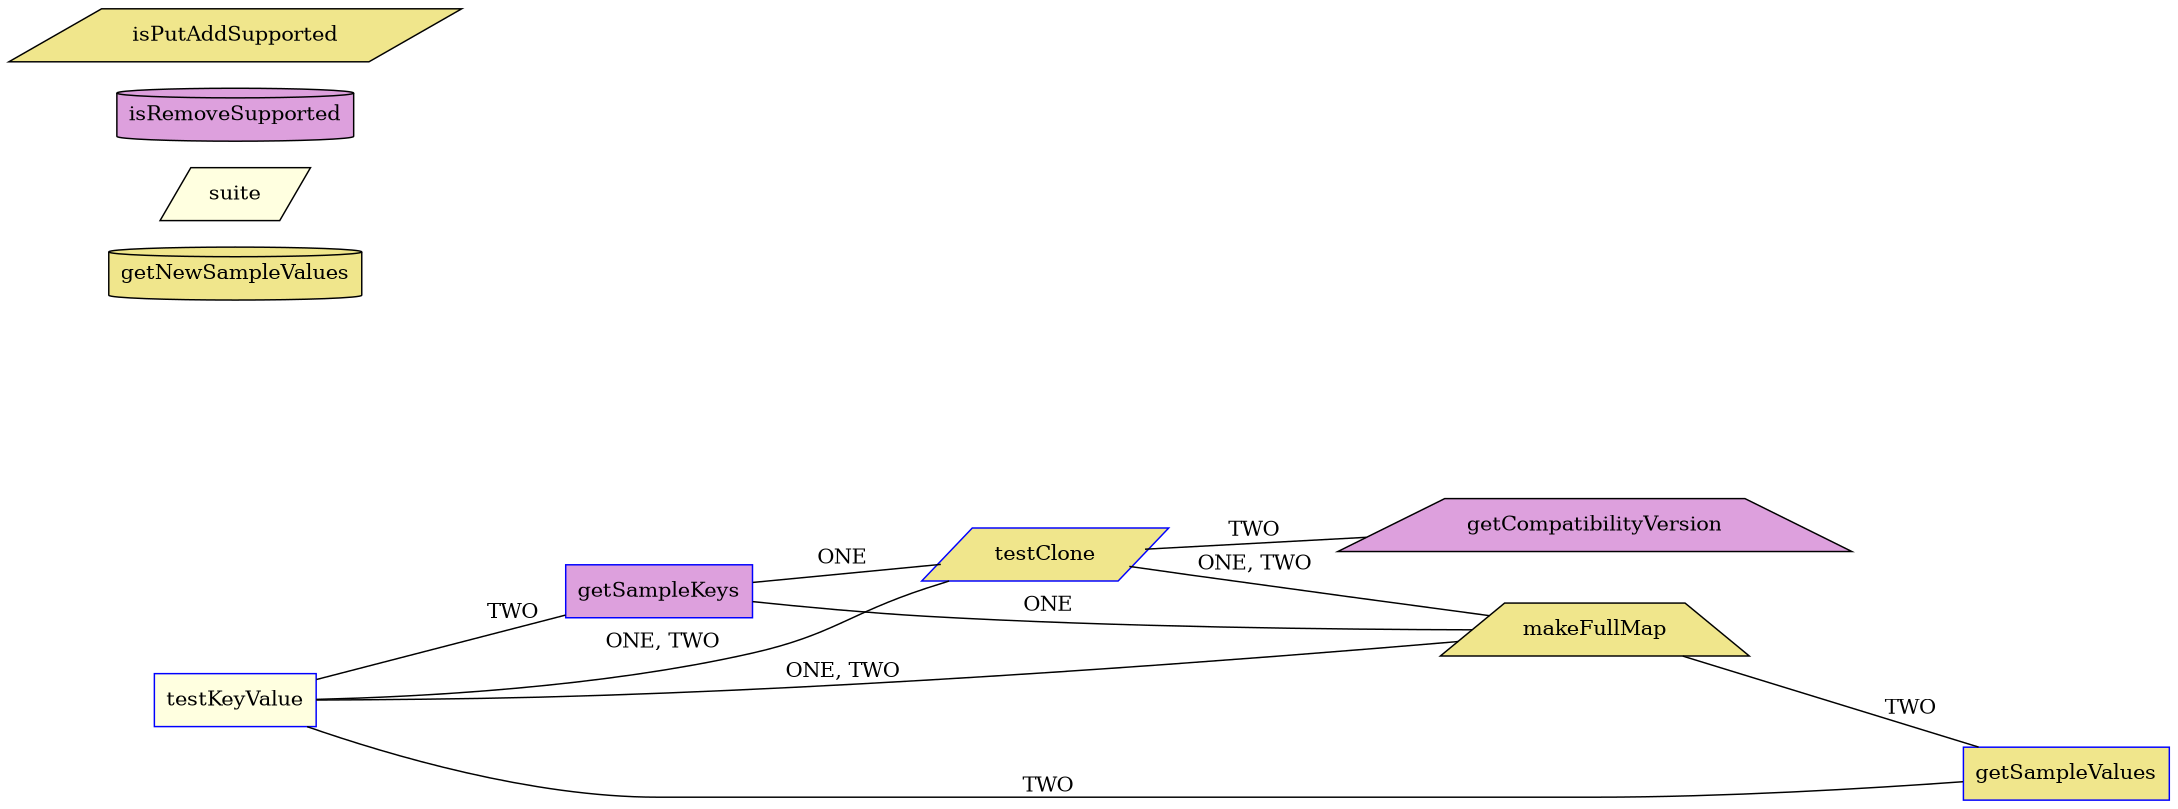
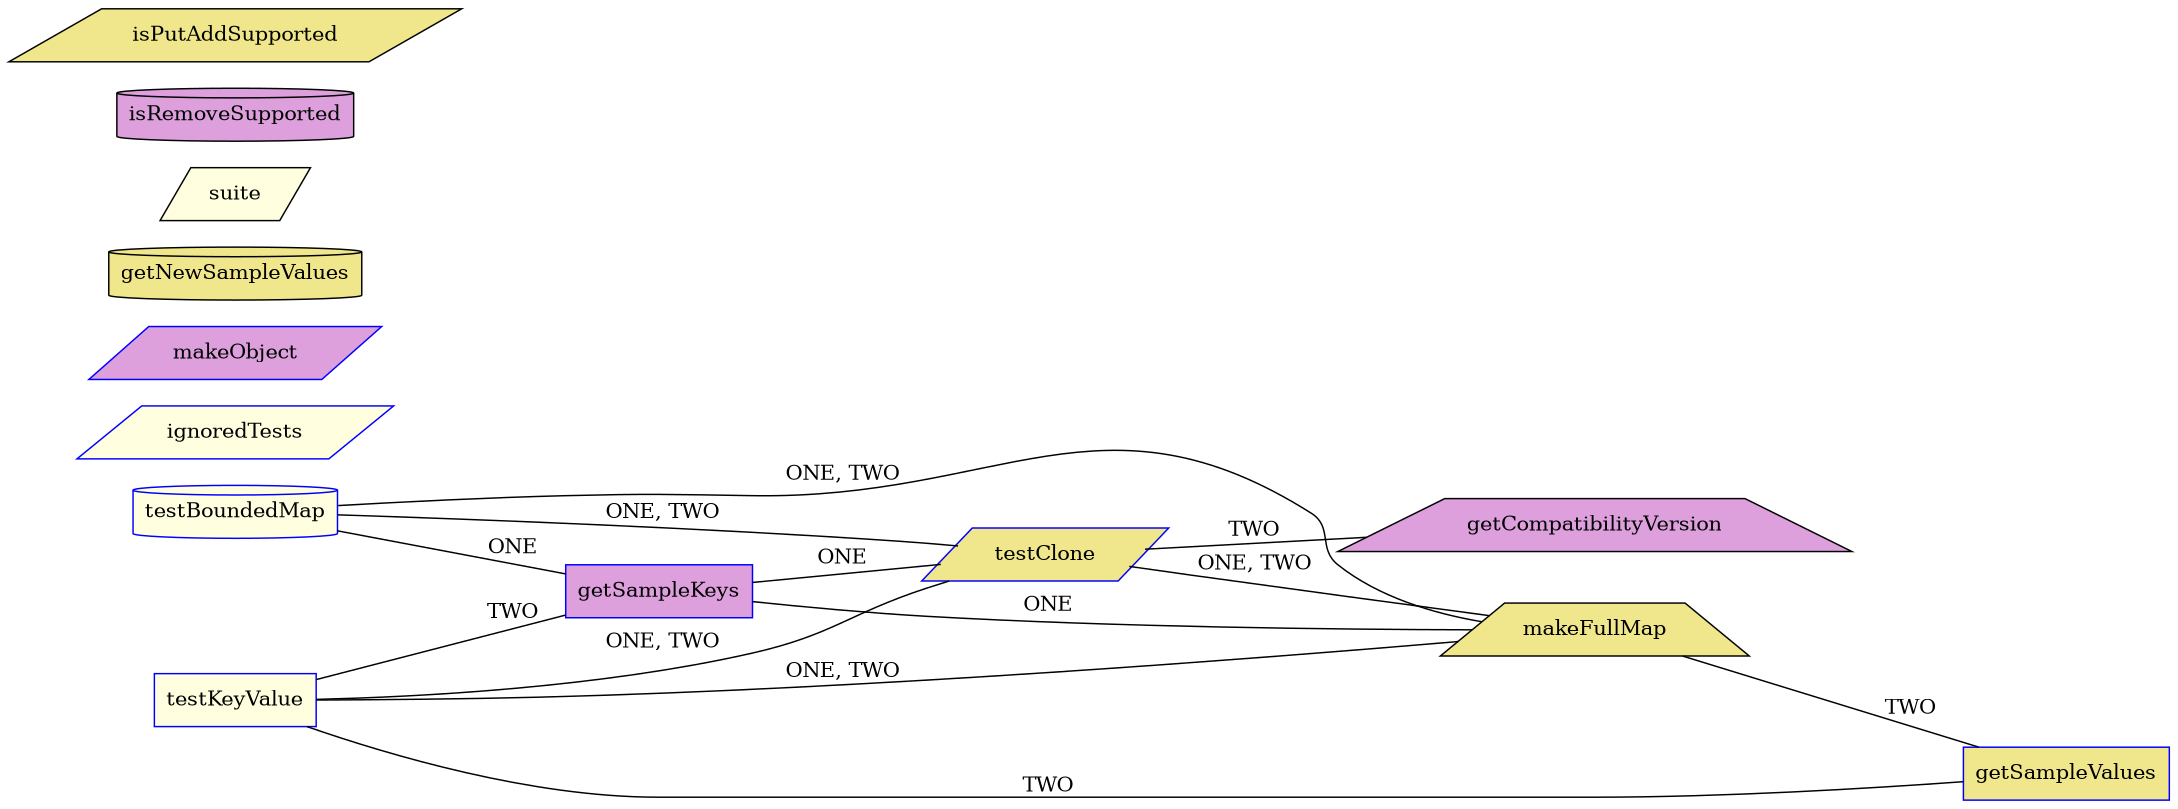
node "makeObject": added
node "ignoredTests": added
node "testBoundedMap": added
